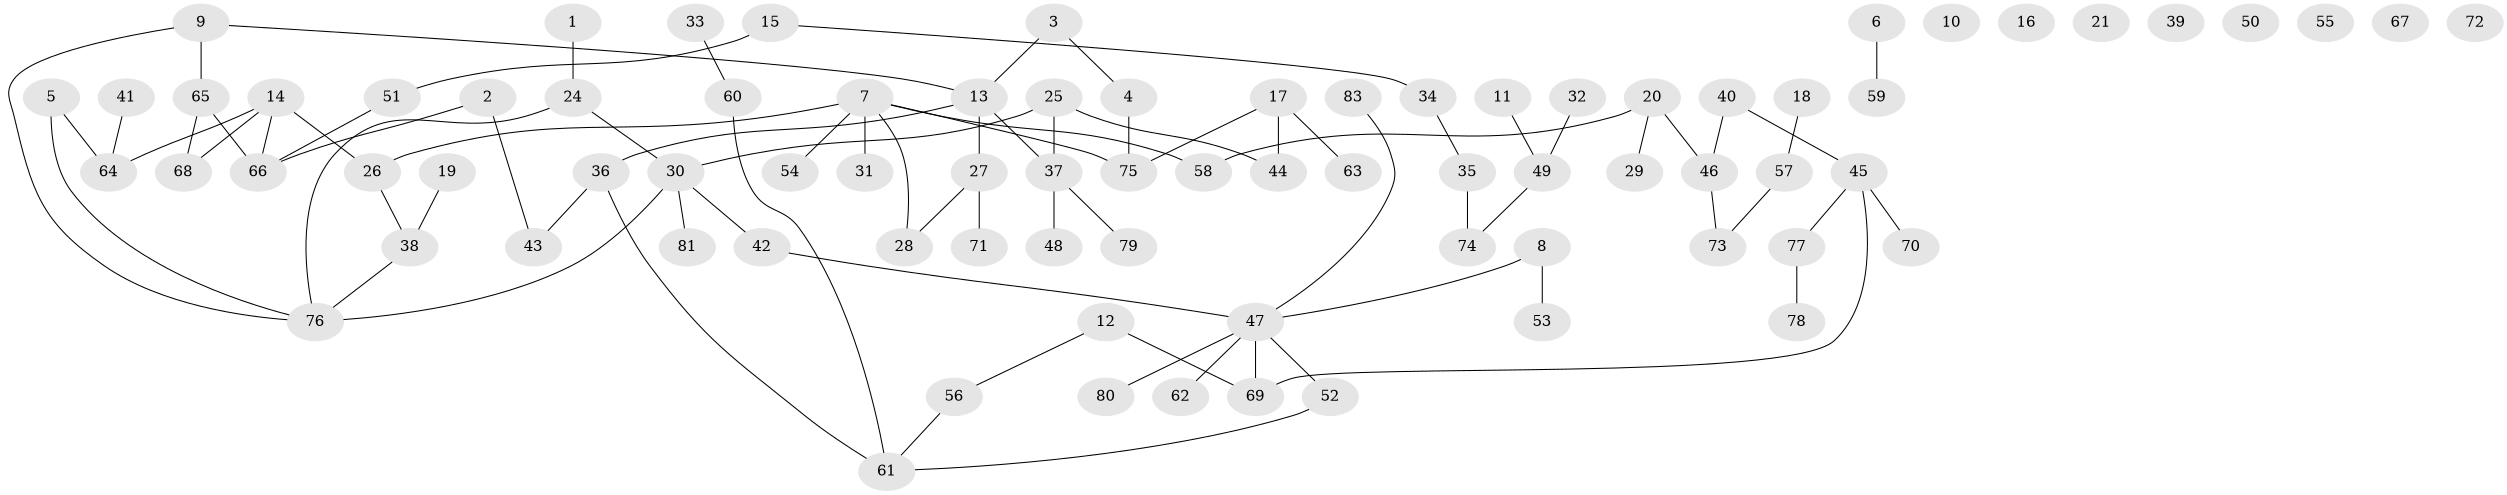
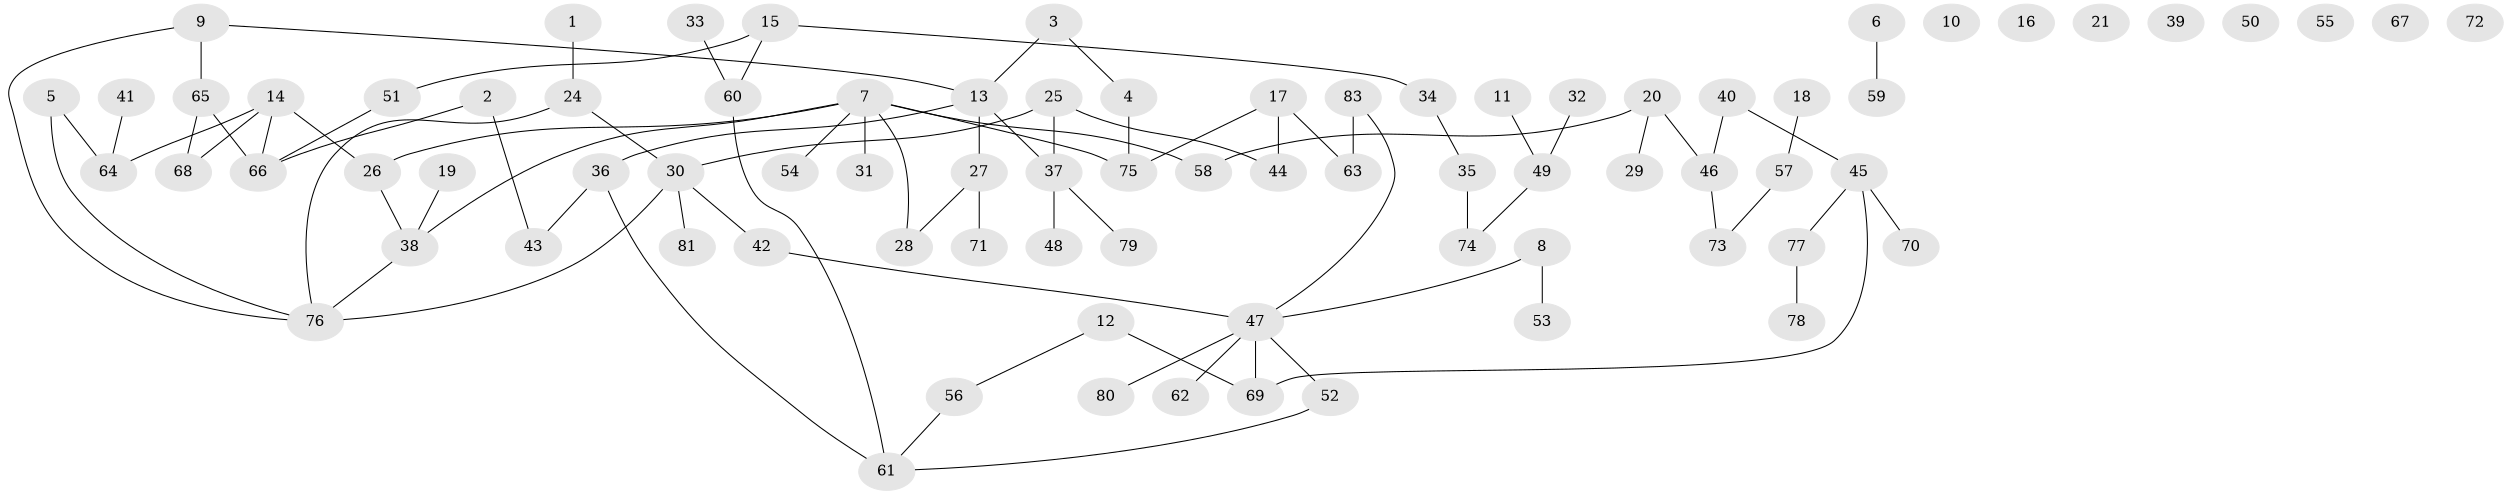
edge "15" -- "60": added
edge "83" -- "63": added
edge "7" -- "38": added
